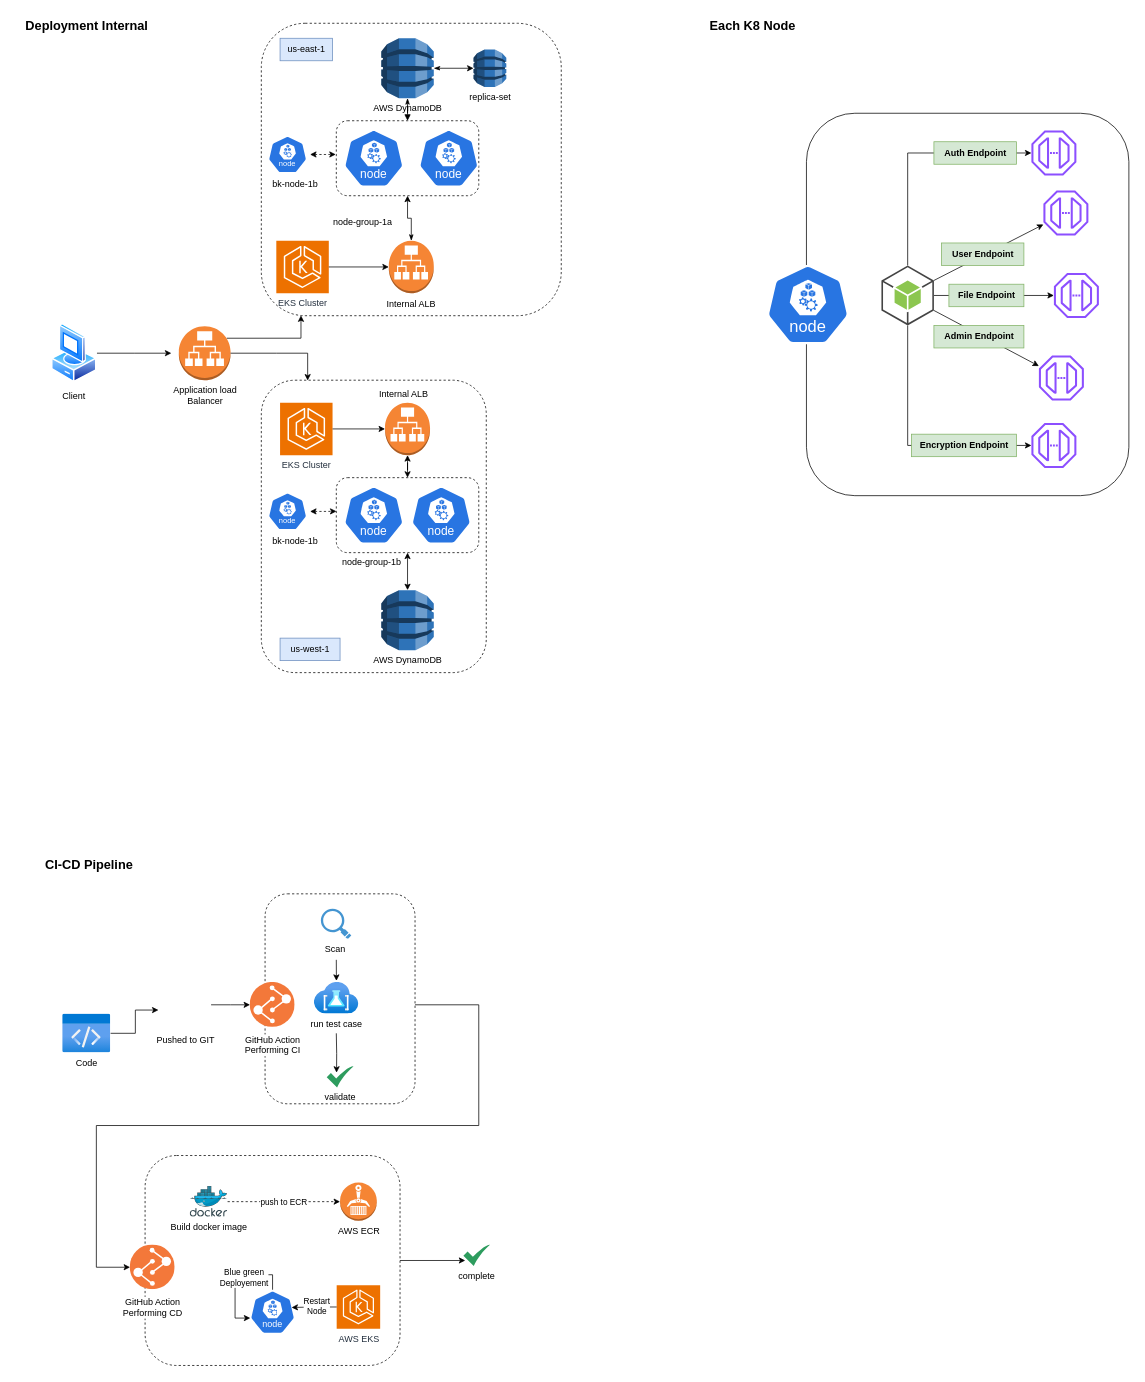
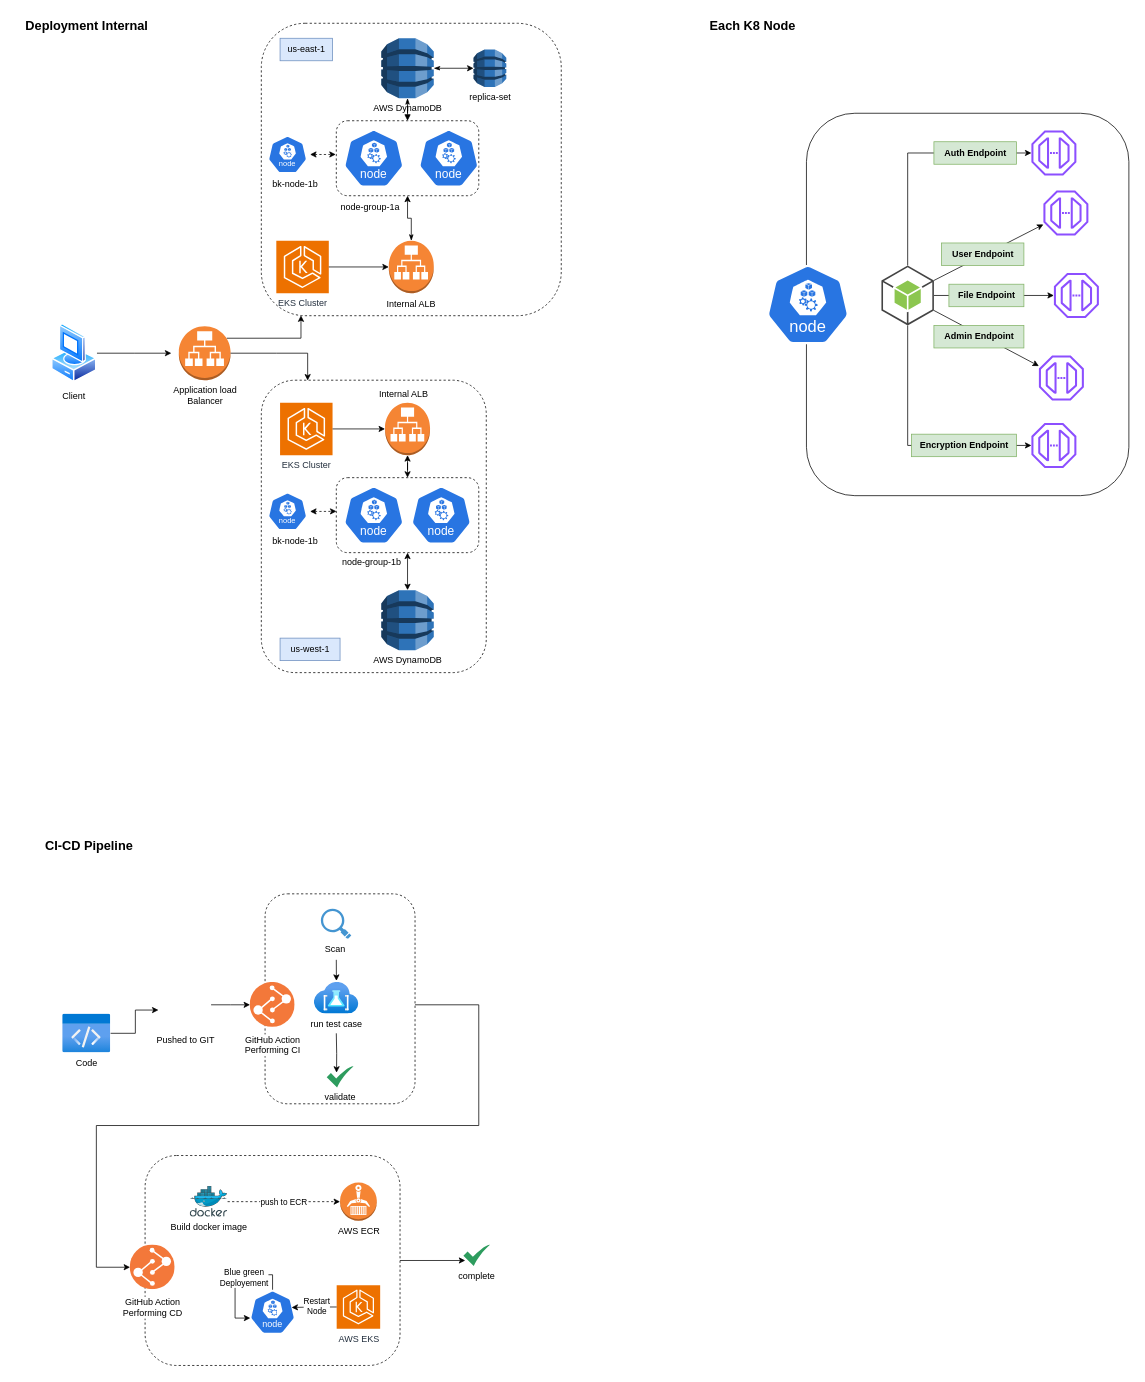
node "node-group-1a": moved (363, 222) -> (370, 207)
node "CI-CD Pipeline": moved (89, 865) -> (89, 846)
